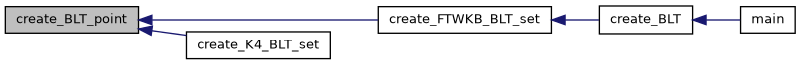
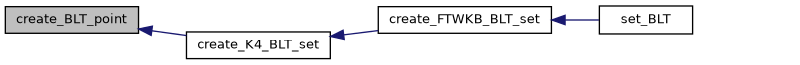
edge "create_FTWKB_BLT_set" -> "create_BLT_point": now "create_FTWKB_BLT_set" -> "create_K4_BLT_set"
node "create_BLT": label "create_BLT" -> "set_BLT"
node "main": removed
